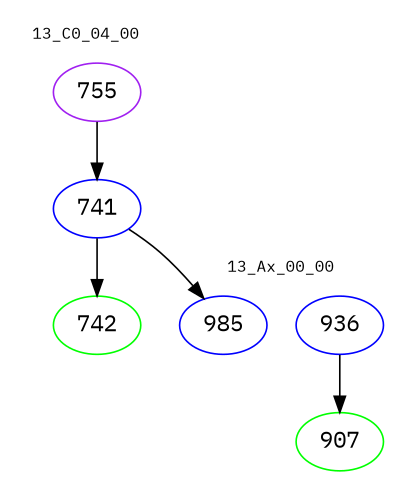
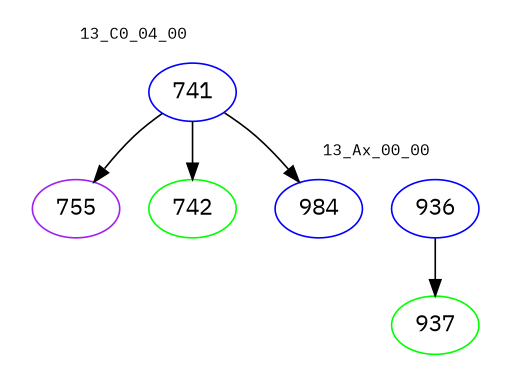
edge "755" -> "741": reversed
node "985": label "985" -> "984"
node "907": label "907" -> "937"
